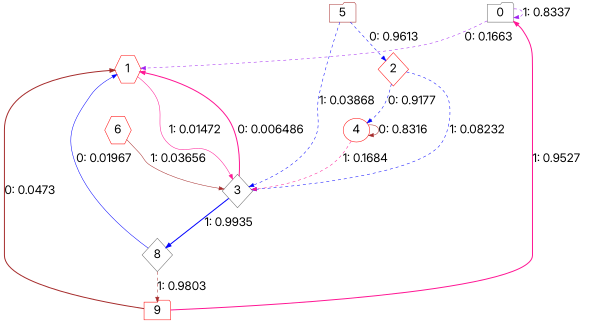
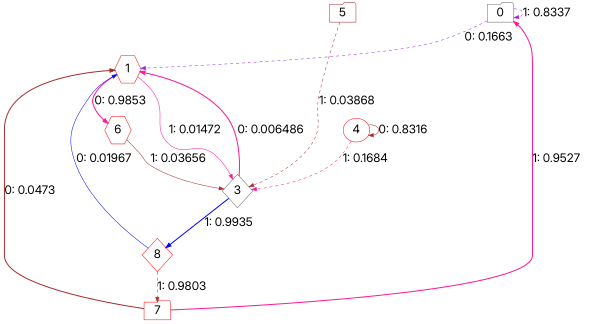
node "2": removed
edge "1" -> "6": added, label "0: 0.9853"
edge "5" -> "3": color blue -> brown
node "8": color gray40 -> red
node "9": label "9" -> "7"
